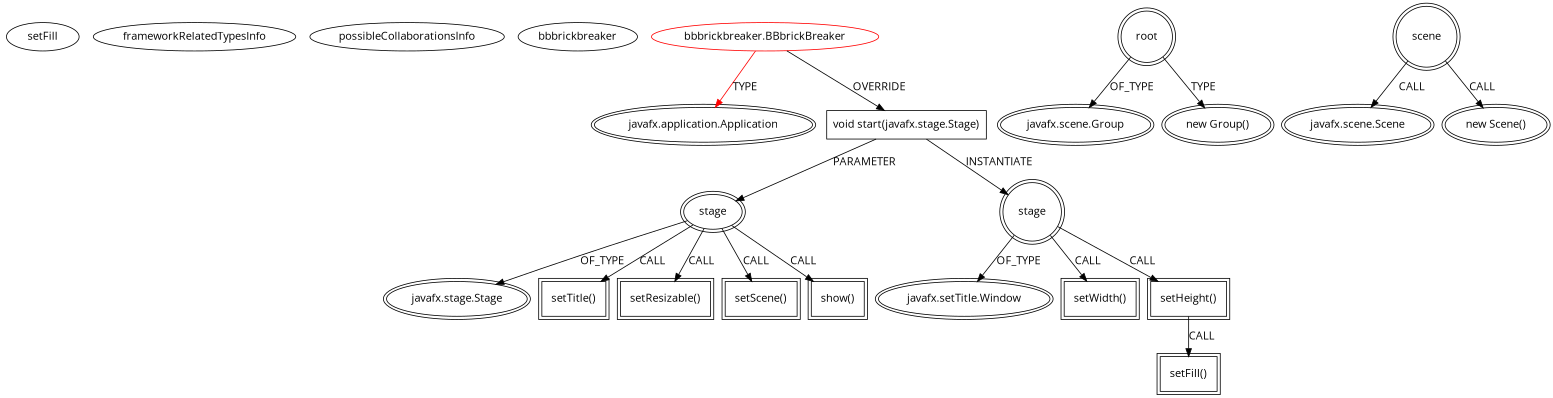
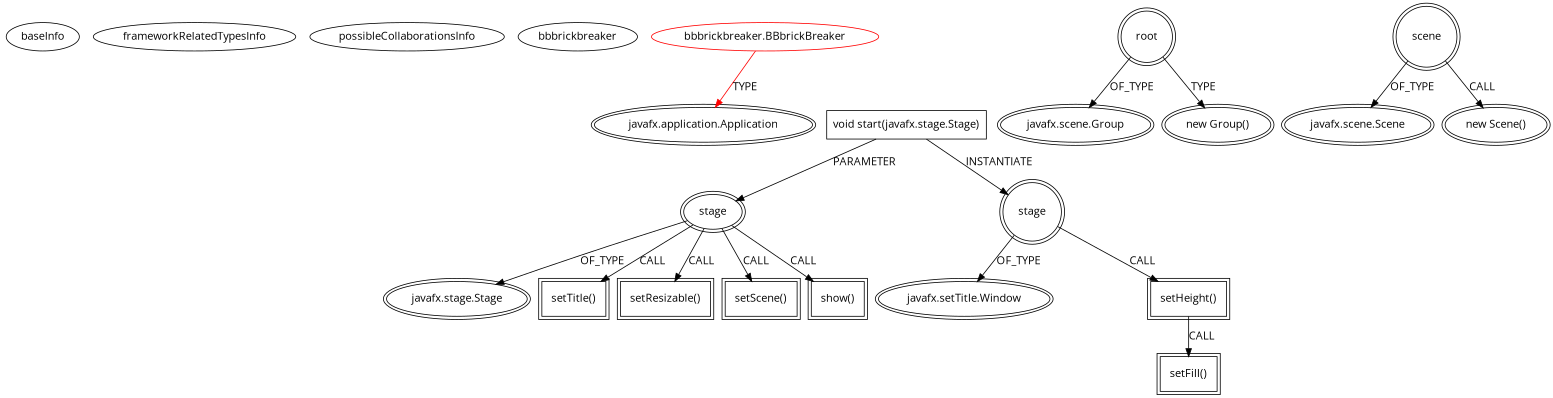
node "setFill": label "setFill" -> "baseInfo"
edge "bbbrickbreaker.BBbrickBreaker" -> "void start(javafx.stage.Stage)": removed, label "OVERRIDE"
edge "scene" -> "javafx.scene.Scene": label "CALL" -> "OF_TYPE"
node "setWidth()": removed
